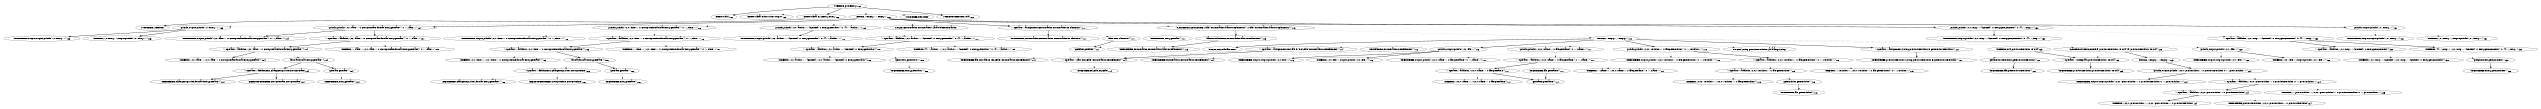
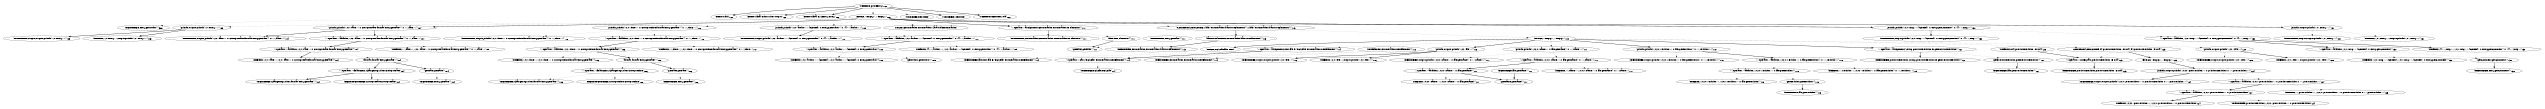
edge "(METHOD,printEntry)" -> "(PARAM,final PrintWriter output)": style dotted -> bold
edge "(PARAM,final CVSEntry entry)" -> "(MODIFIER,VIRTUAL)": now "(METHOD,printEntry)" -> "(MODIFIER,VIRTUAL)"
node "(LOCAL,String previousRevision: java.lang.String)": removed
edge "(getAuthor,getAuthor())" -> "(IDENTIFIER,entry,getAuthor())": now "(PARAM,final PrintWriter output)" -> "(IDENTIFIER,entry,getAuthor())"
